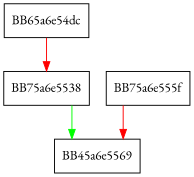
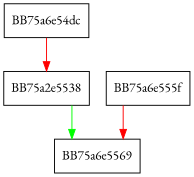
node "BB65a6e54dc": label "BB65a6e54dc" -> "BB75a6e54dc"
node "BB75a6e5538": label "BB75a6e5538" -> "BB75a2e5538"
node "BB45a6e5569": label "BB45a6e5569" -> "BB75a6e5569"
